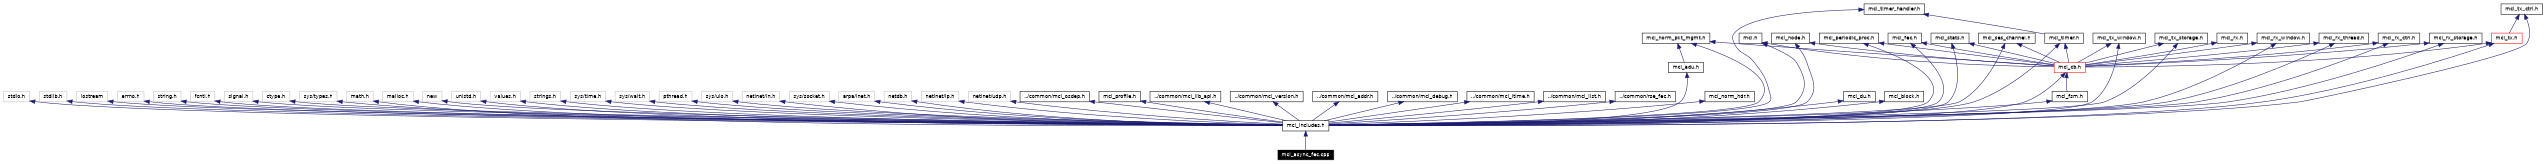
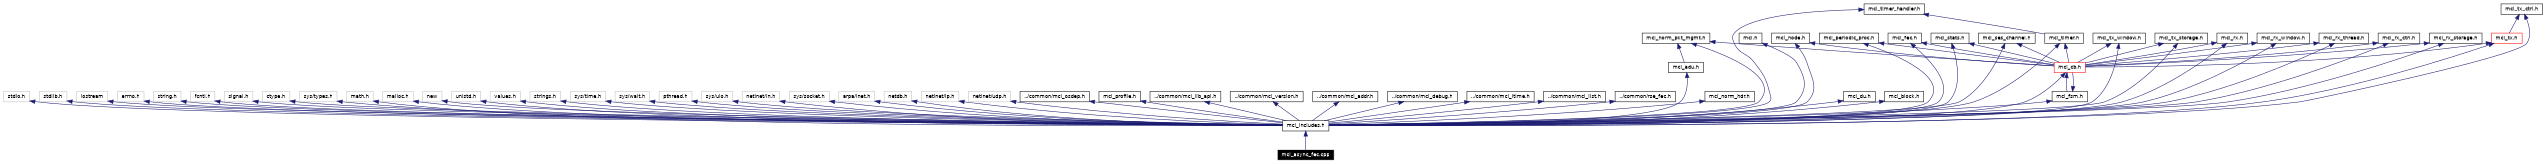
edge "mcl_cb.h" -> "mcl.h": now "mcl_cb.h" -> "mcl_fsm.h"
edge "mcl_includes.h" -> "mcl_rx.h": added
